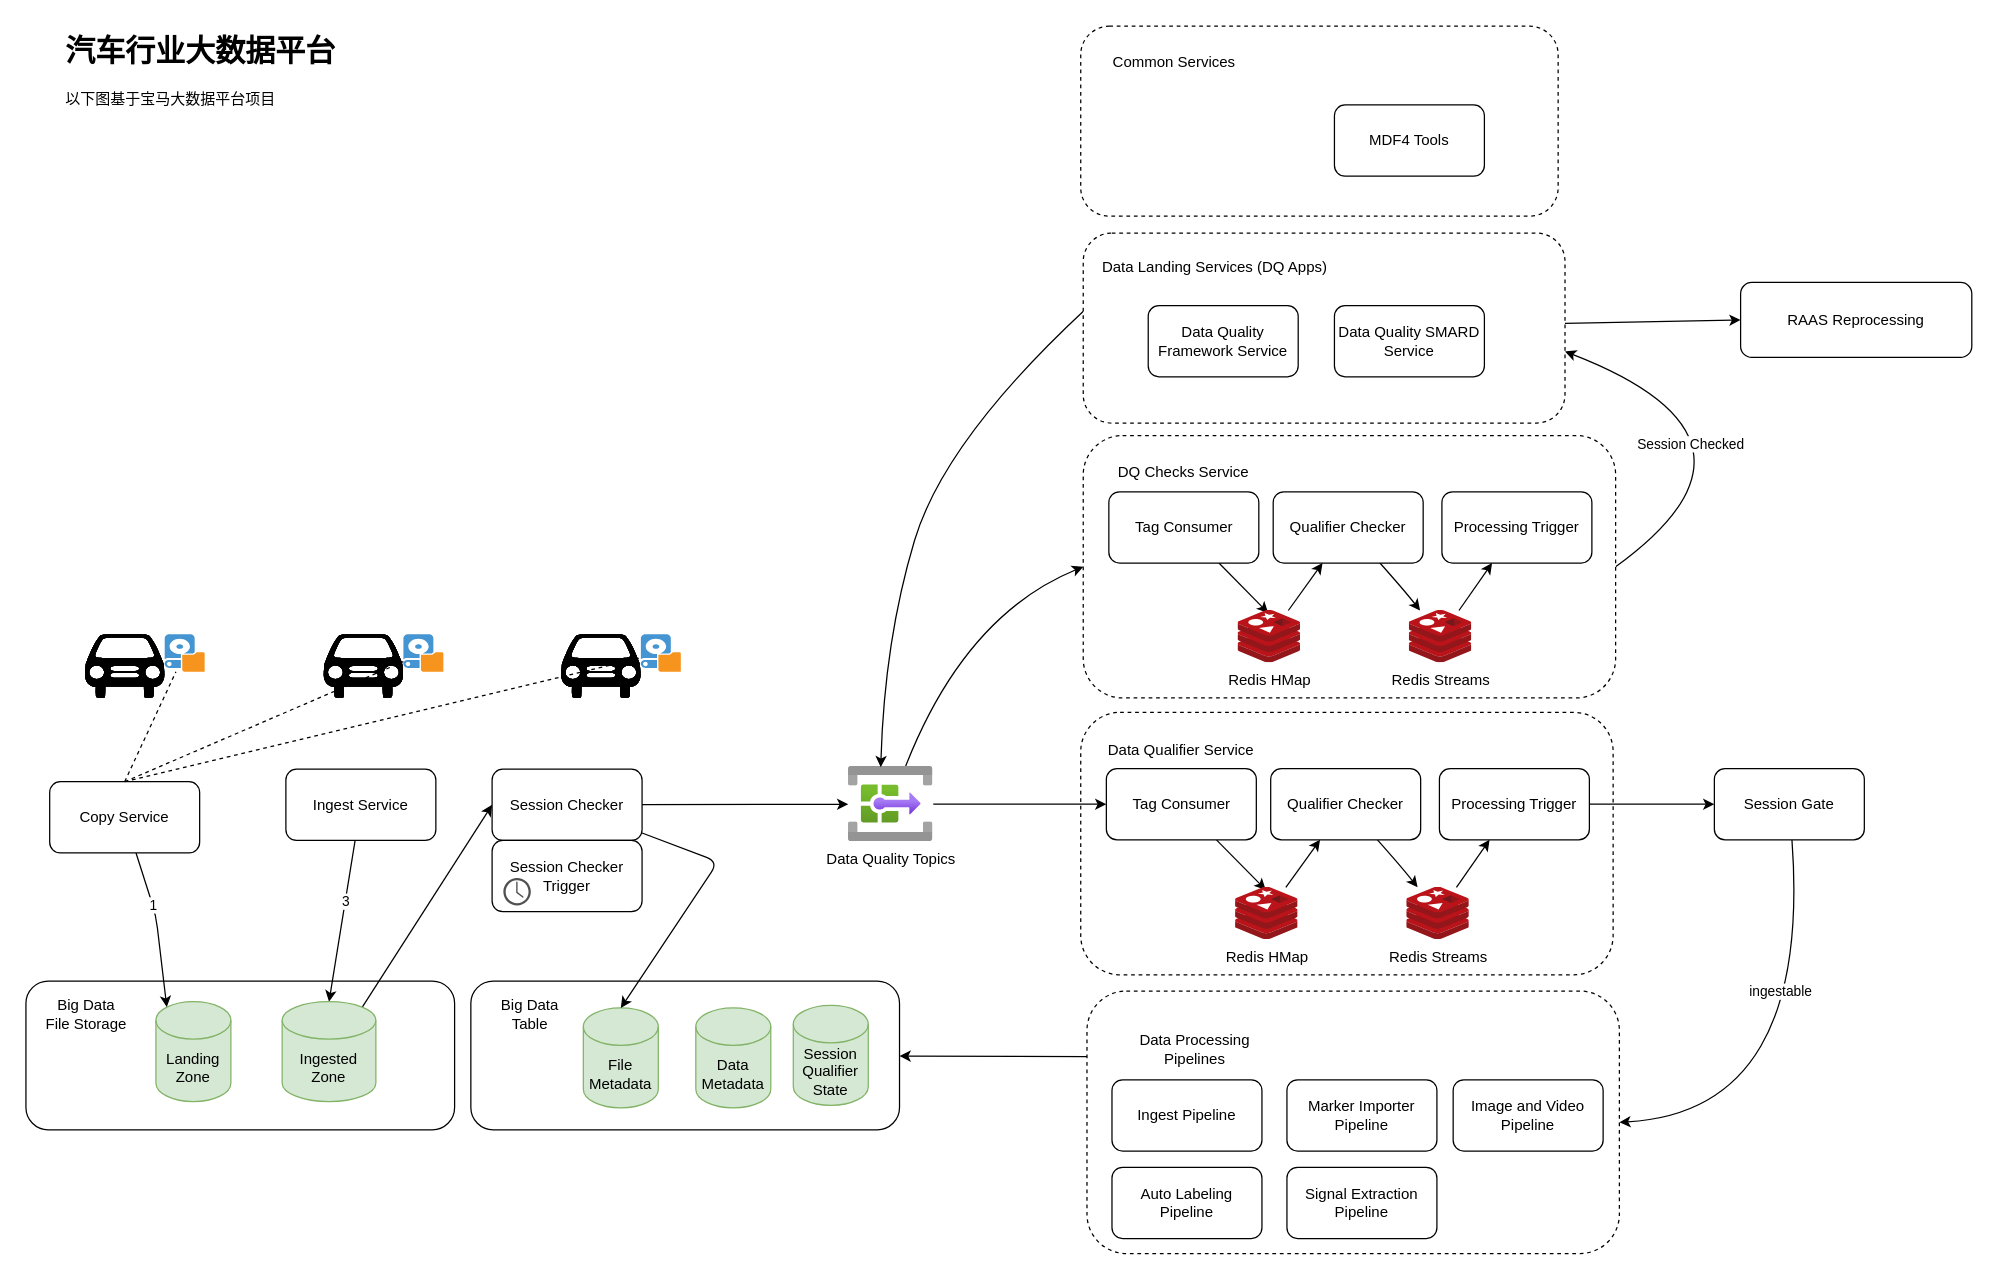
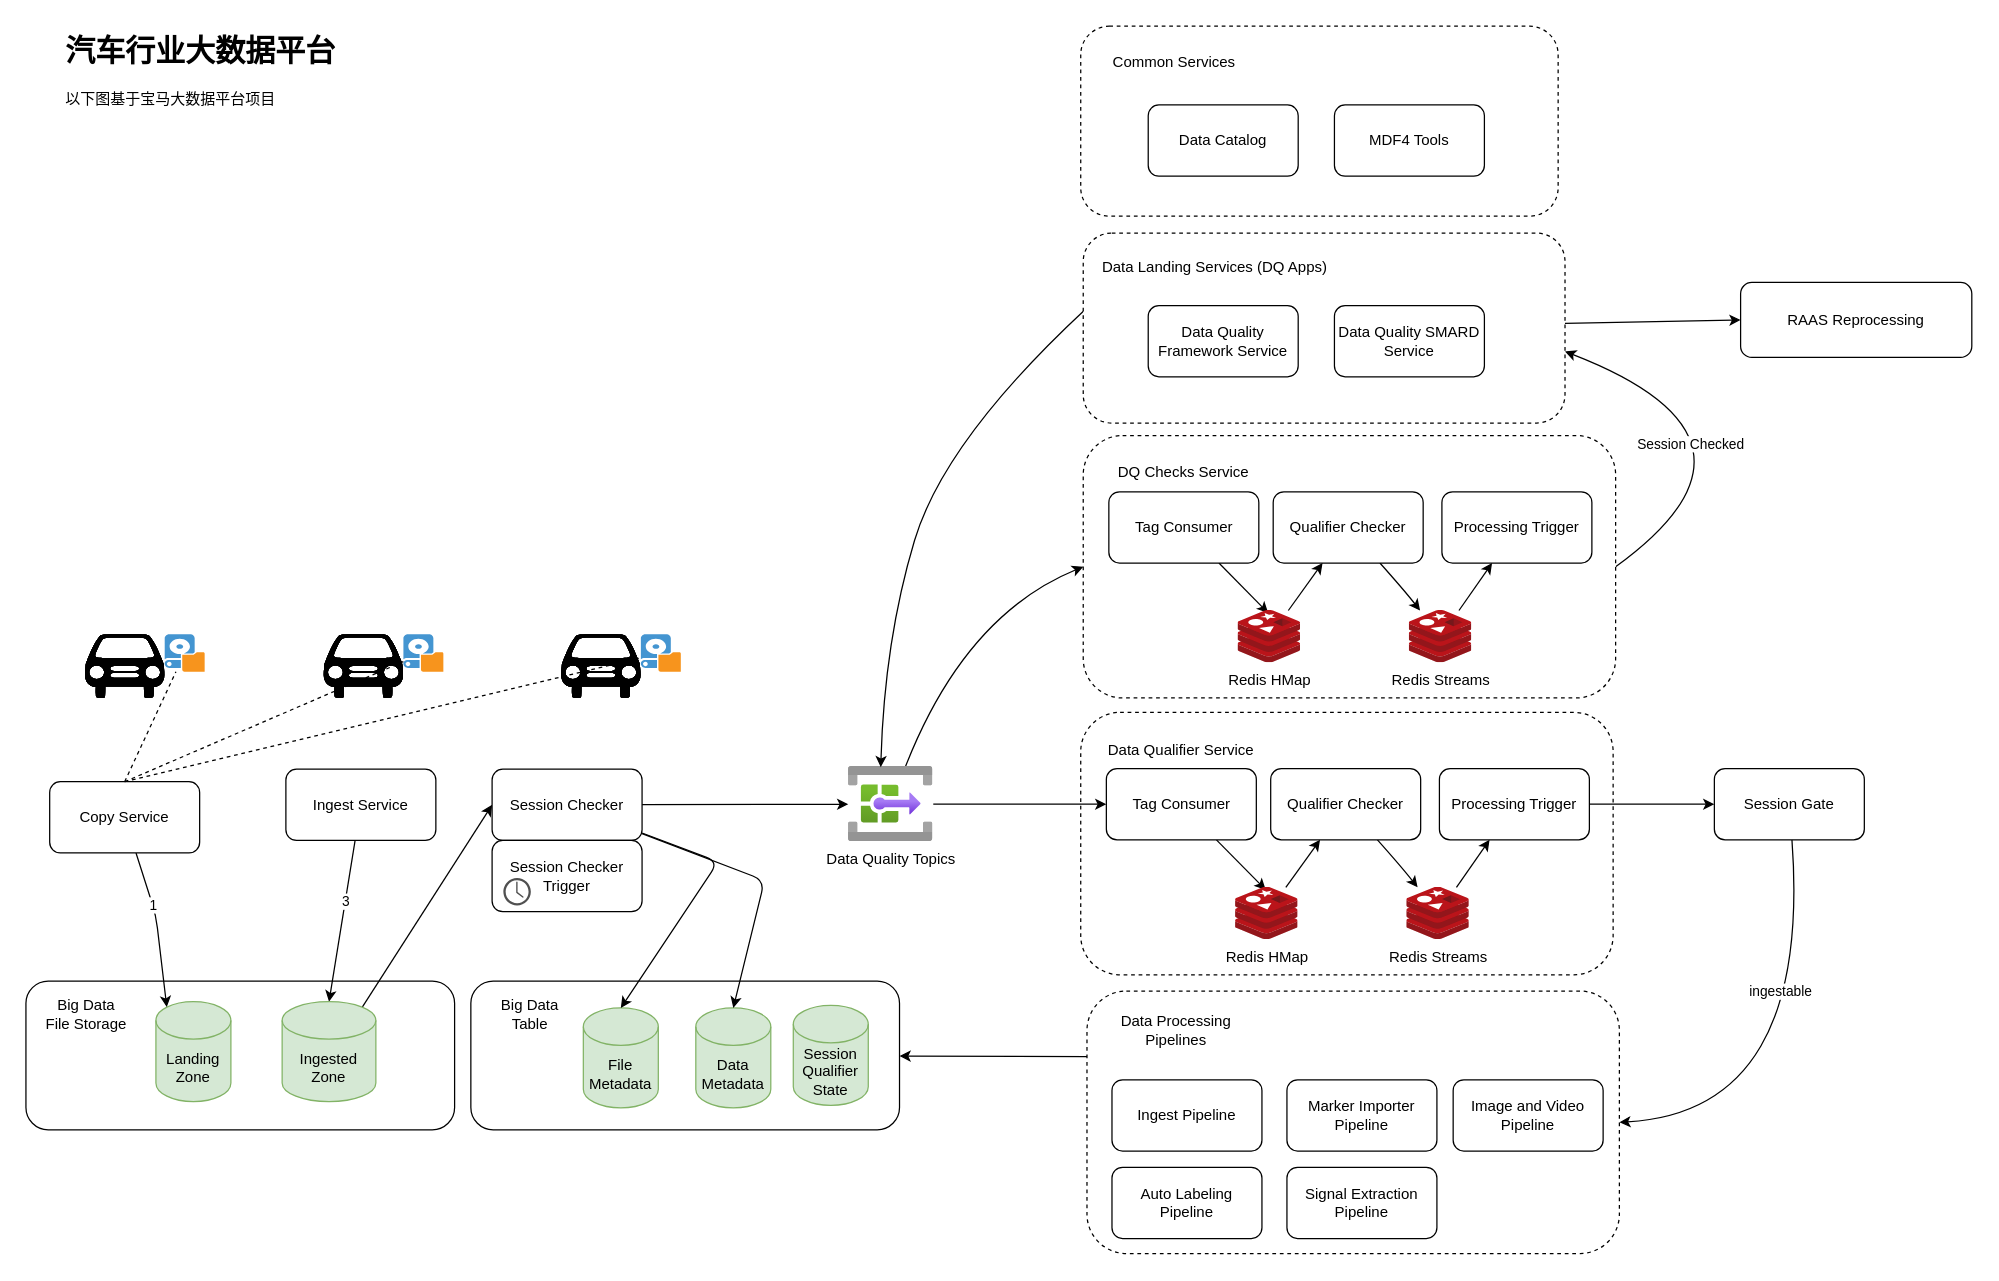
node "Data Catalog": added
edge "Session Checker" -> "Data Metadata": added
node "Data Processing Pipelines": moved (1194, 1049) -> (1176, 1031)
